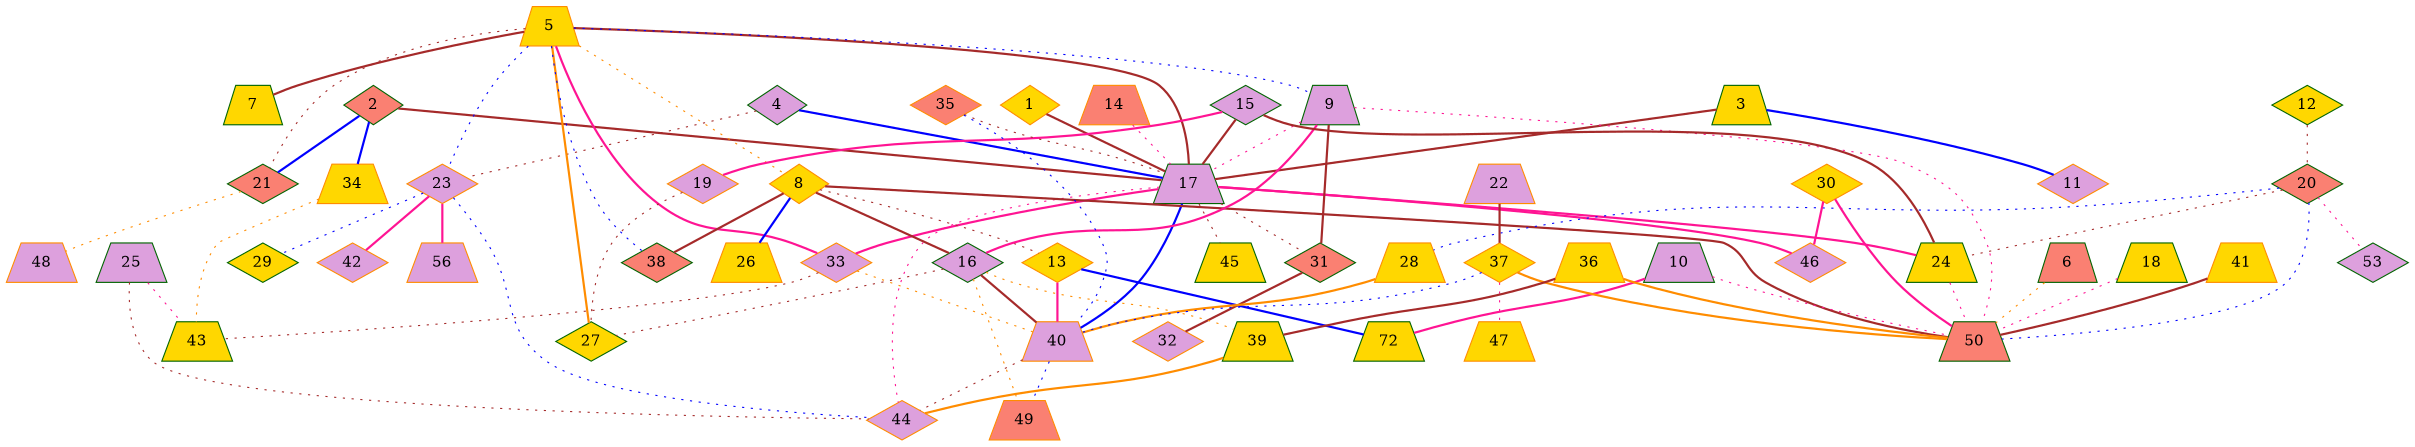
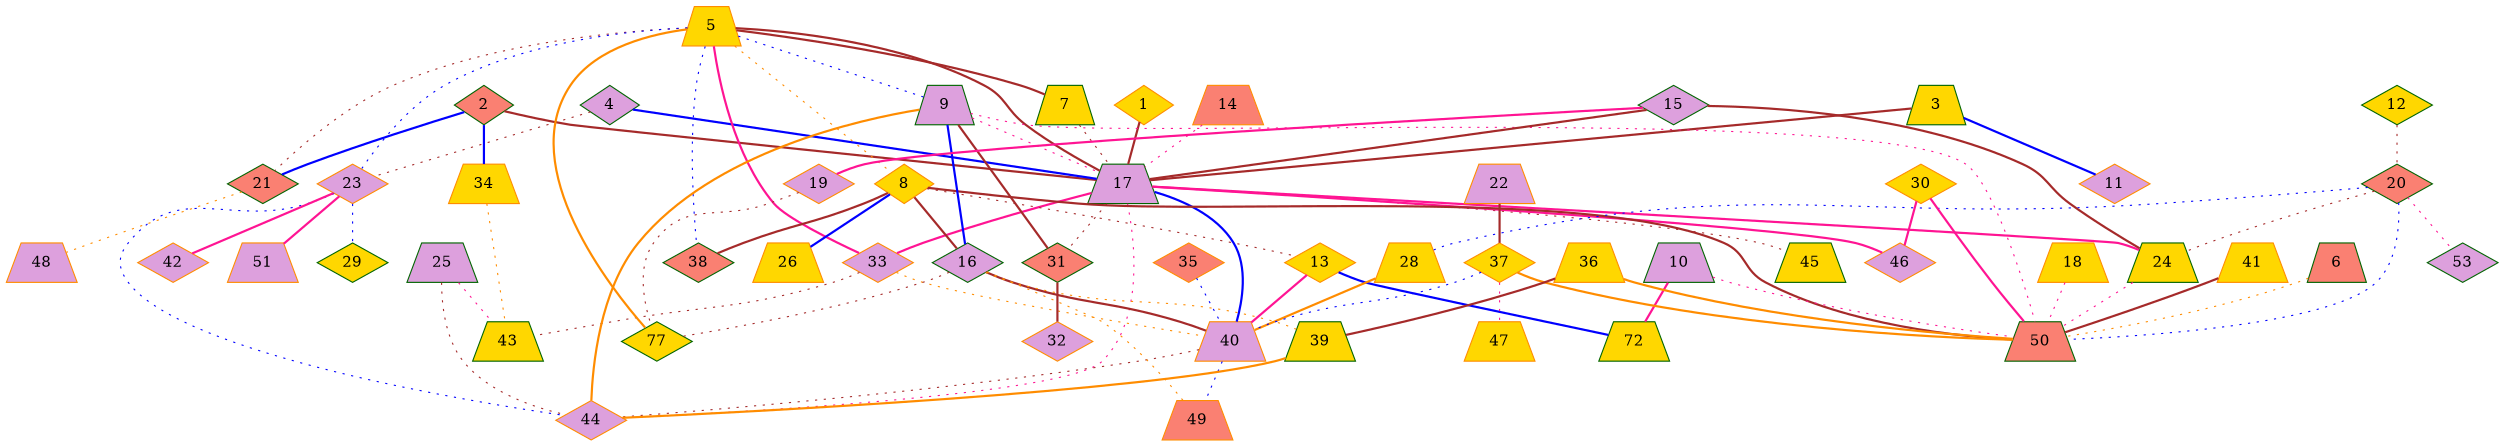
edge "35" -- "17": now "7" -- "17"
edge "9" -- "44": added
edge "9" -- "16": color deeppink -> blue
node "56": label "56" -> "51"
node "18": color darkgreen -> darkorange
node "27": label "27" -> "77"
